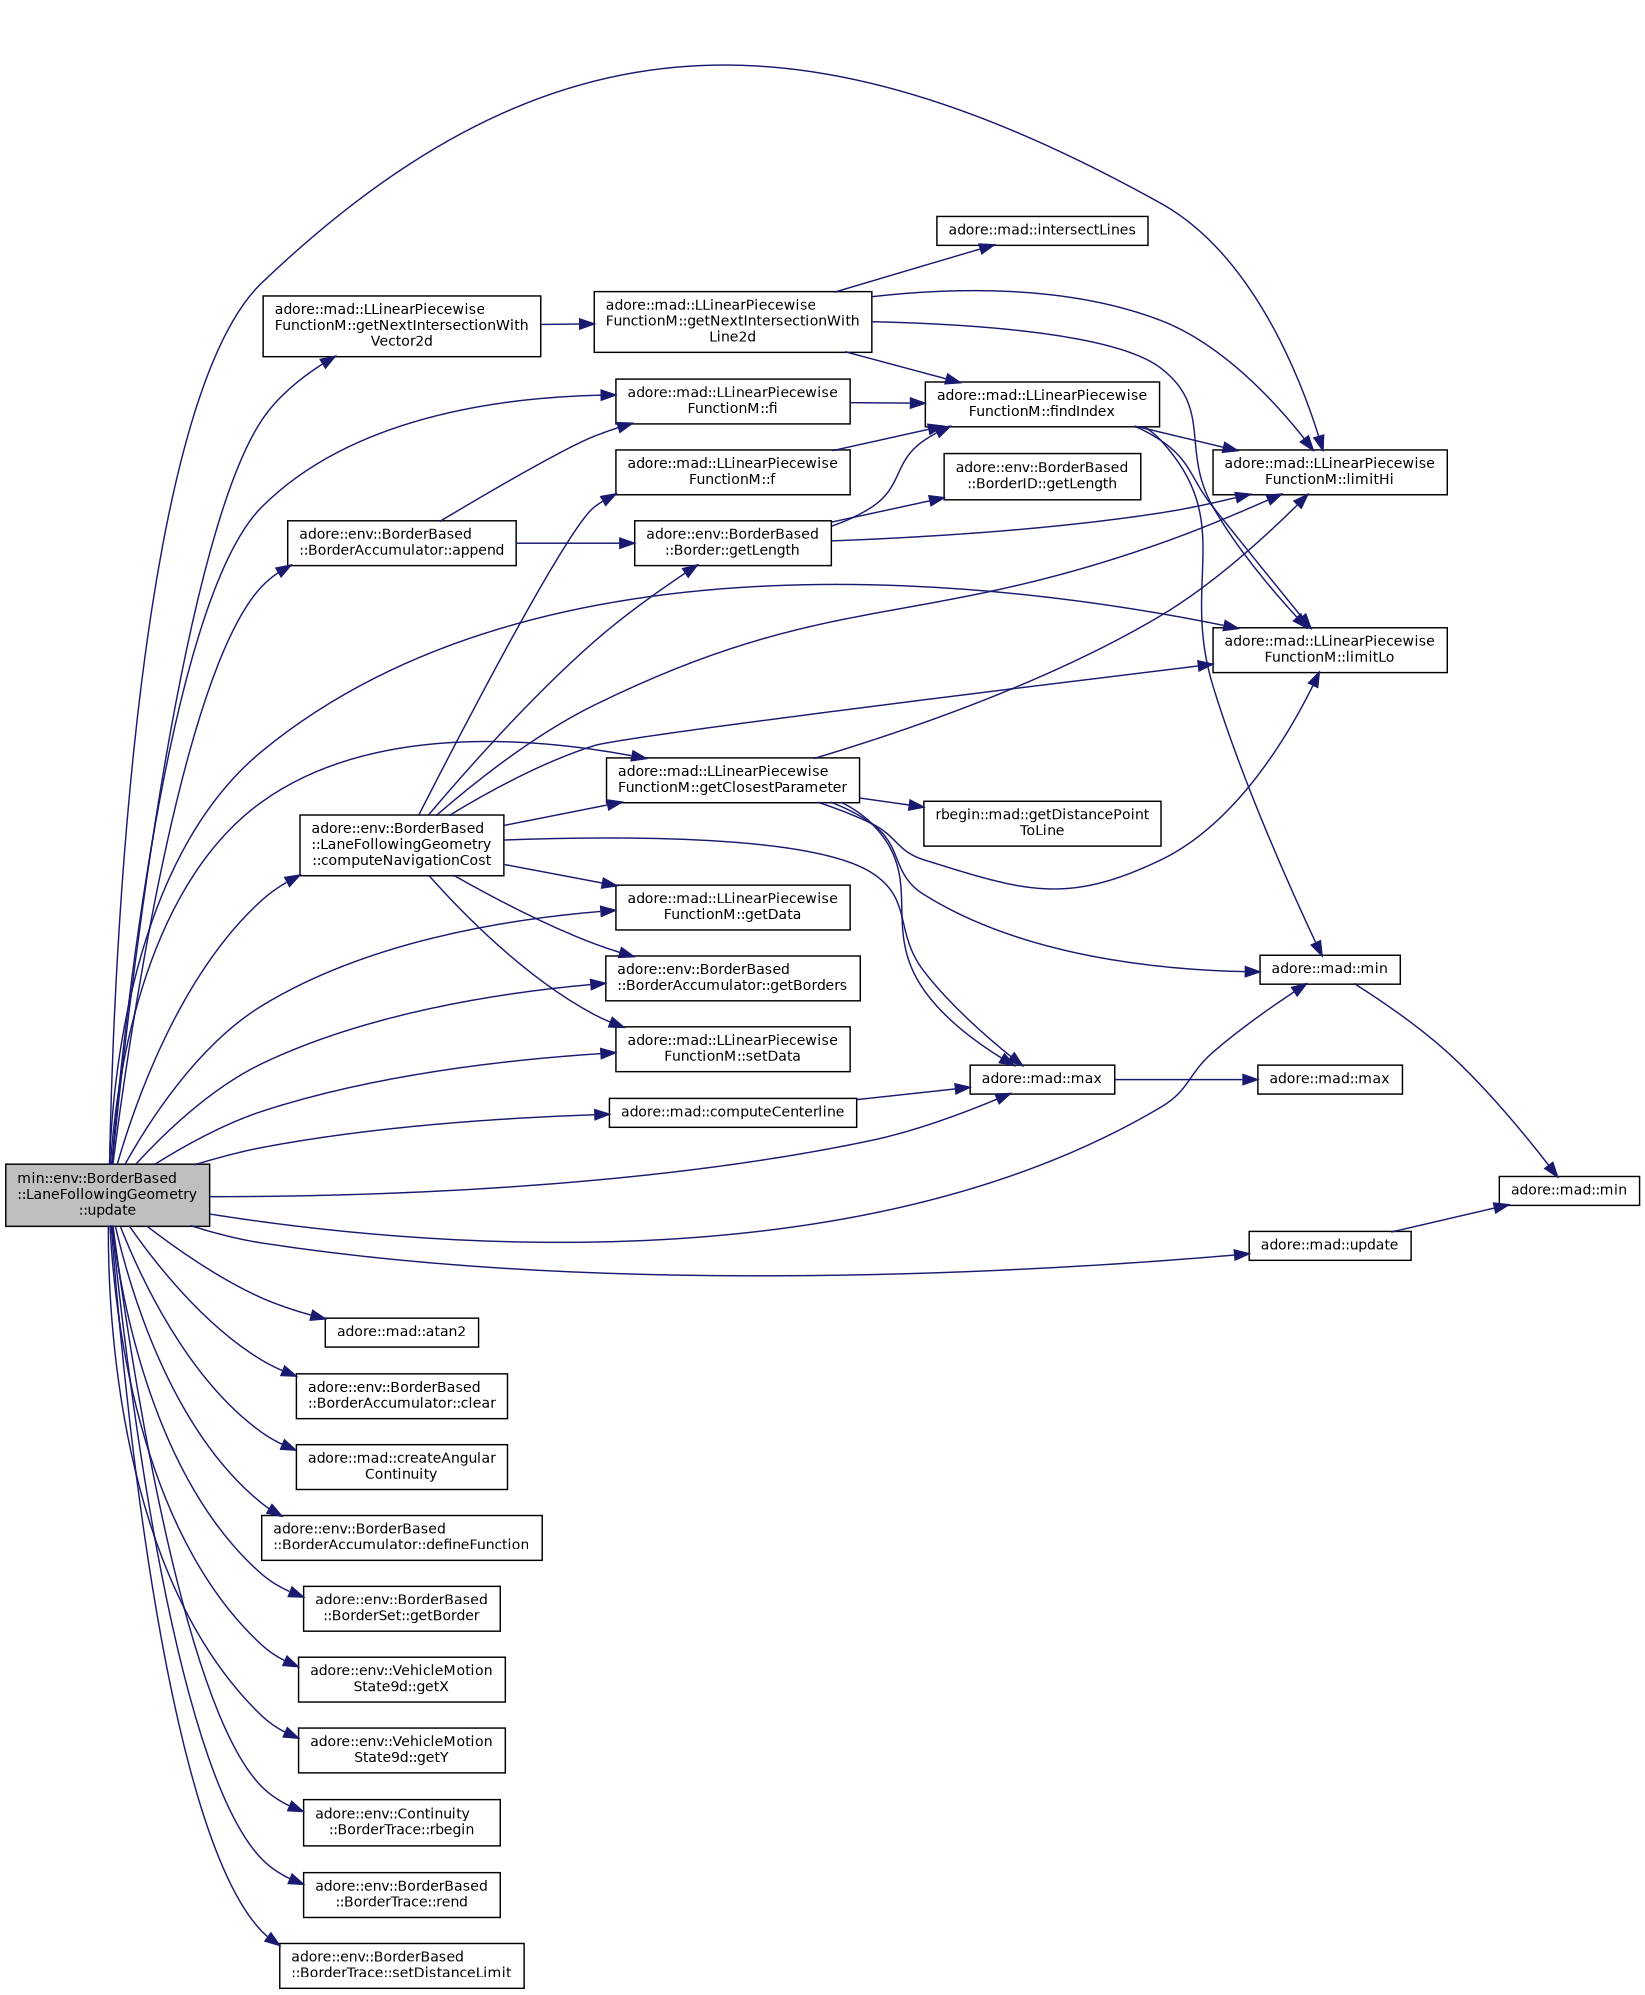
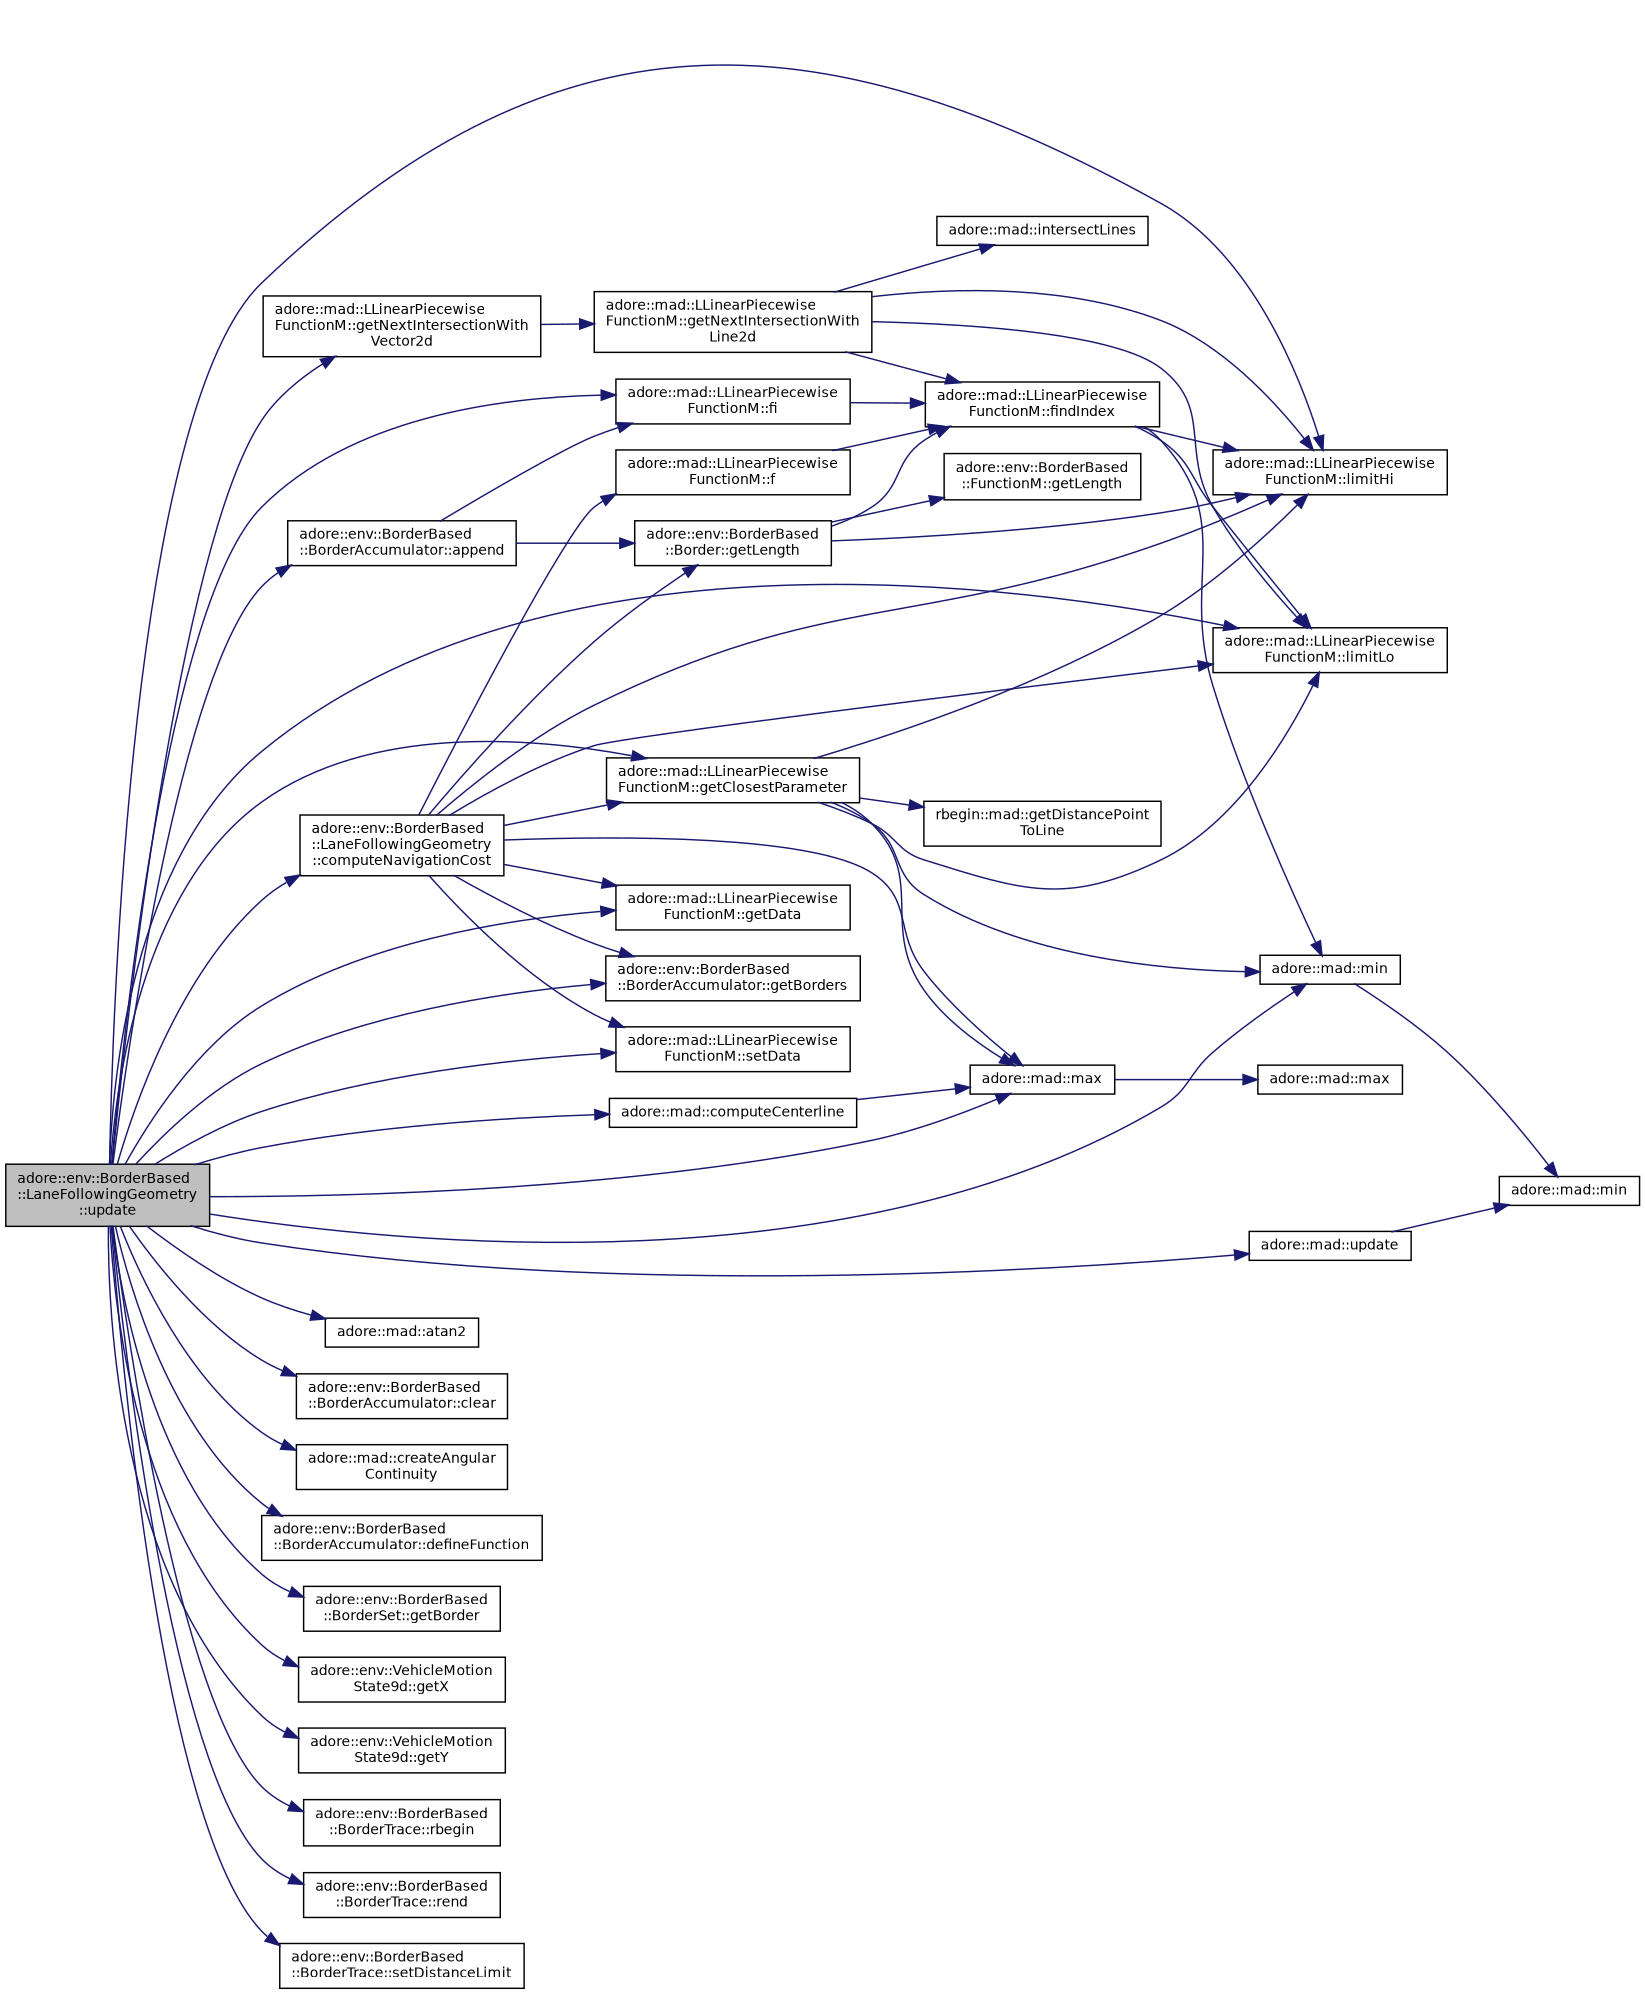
node "adore::env::BorderBased ::BorderID::getLength": label "adore::env::BorderBased ::BorderID::getLength" -> "adore::env::BorderBased ::FunctionM::getLength"
node "min::env::BorderBased ::LaneFollowingGeometry ::update": label "min::env::BorderBased ::LaneFollowingGeometry ::update" -> "adore::env::BorderBased ::LaneFollowingGeometry ::update"
node "adore::env::Continuity ::BorderTrace::rbegin": label "adore::env::Continuity ::BorderTrace::rbegin" -> "adore::env::BorderBased ::BorderTrace::rbegin"
